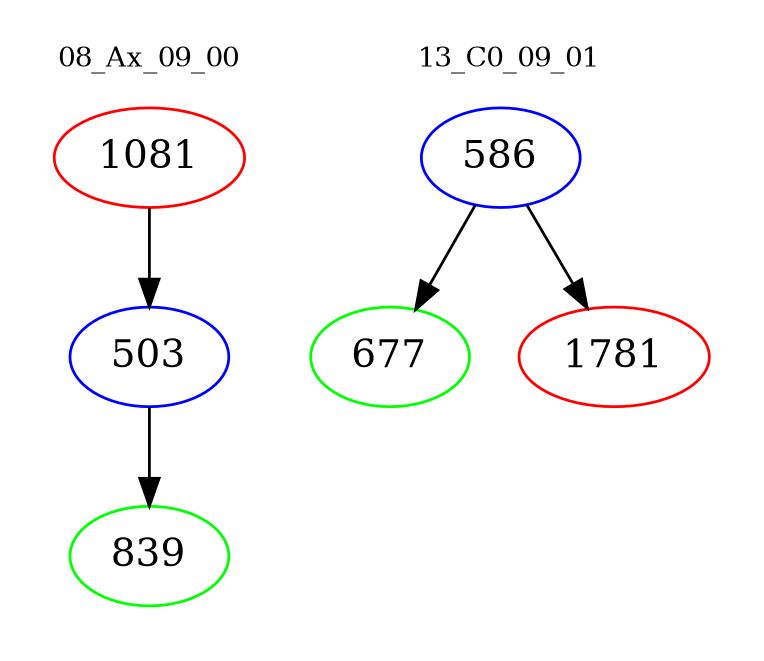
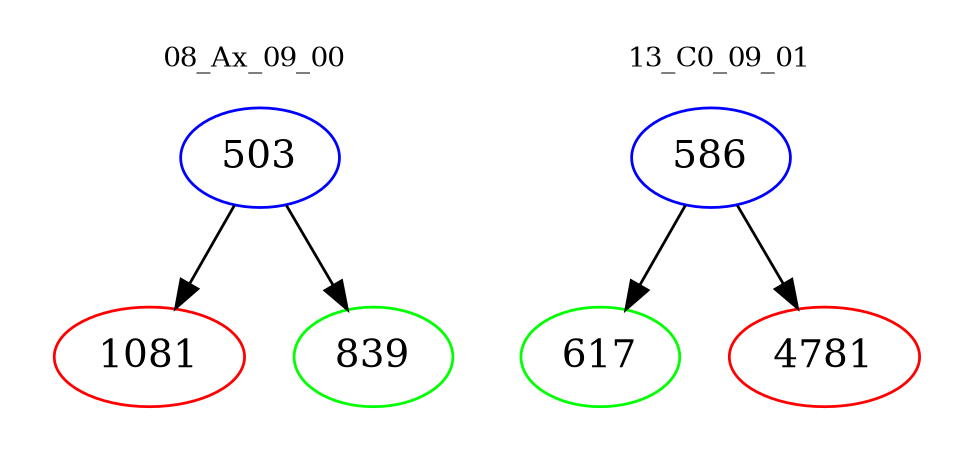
edge "1081" -> "503": reversed
node "677": label "677" -> "617"
node "1781": label "1781" -> "4781"
